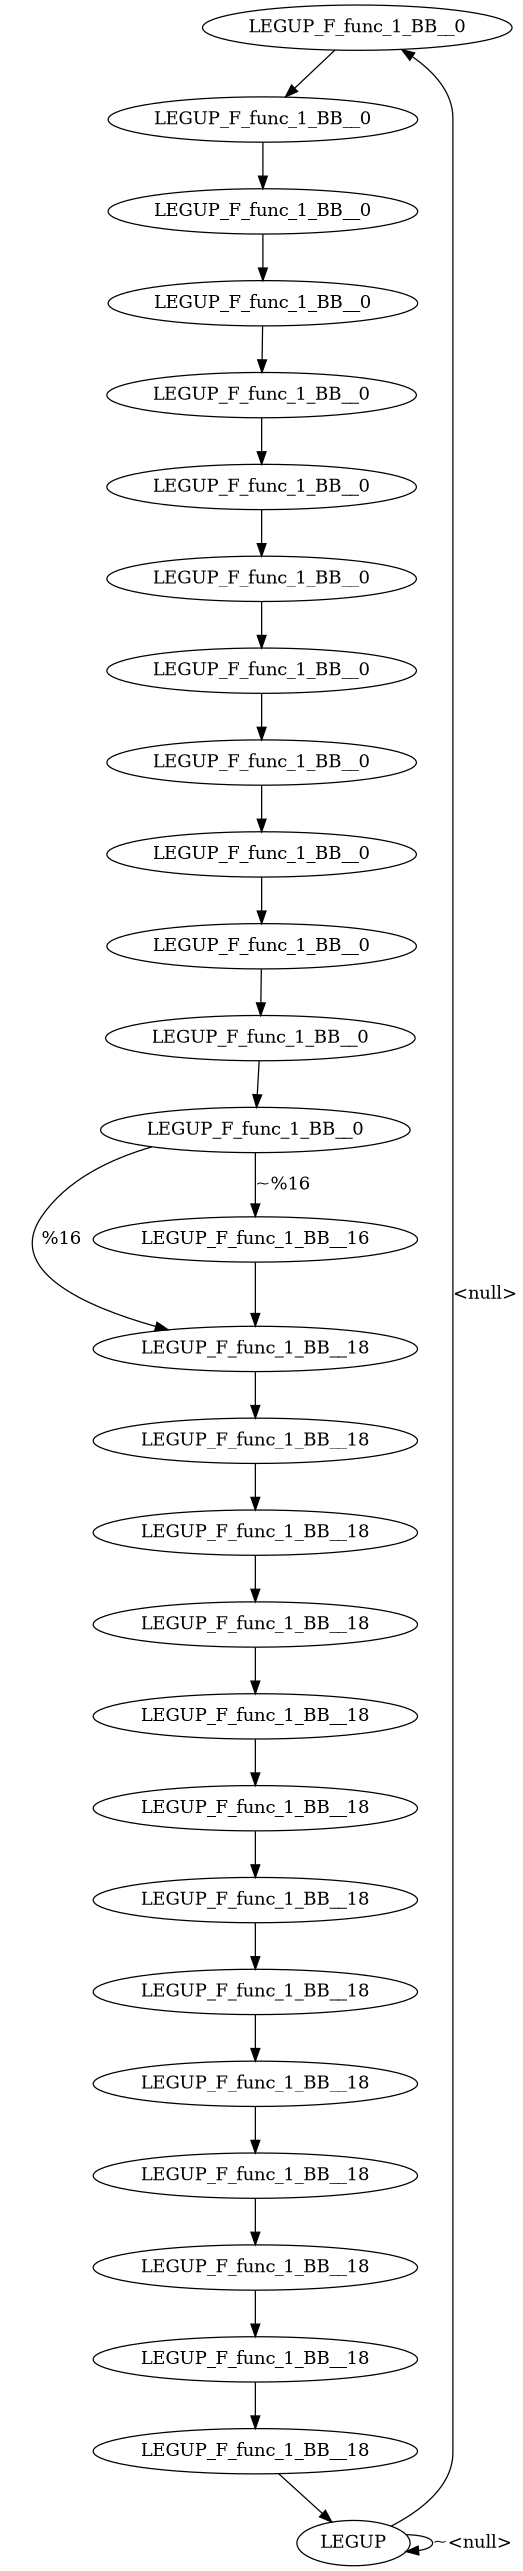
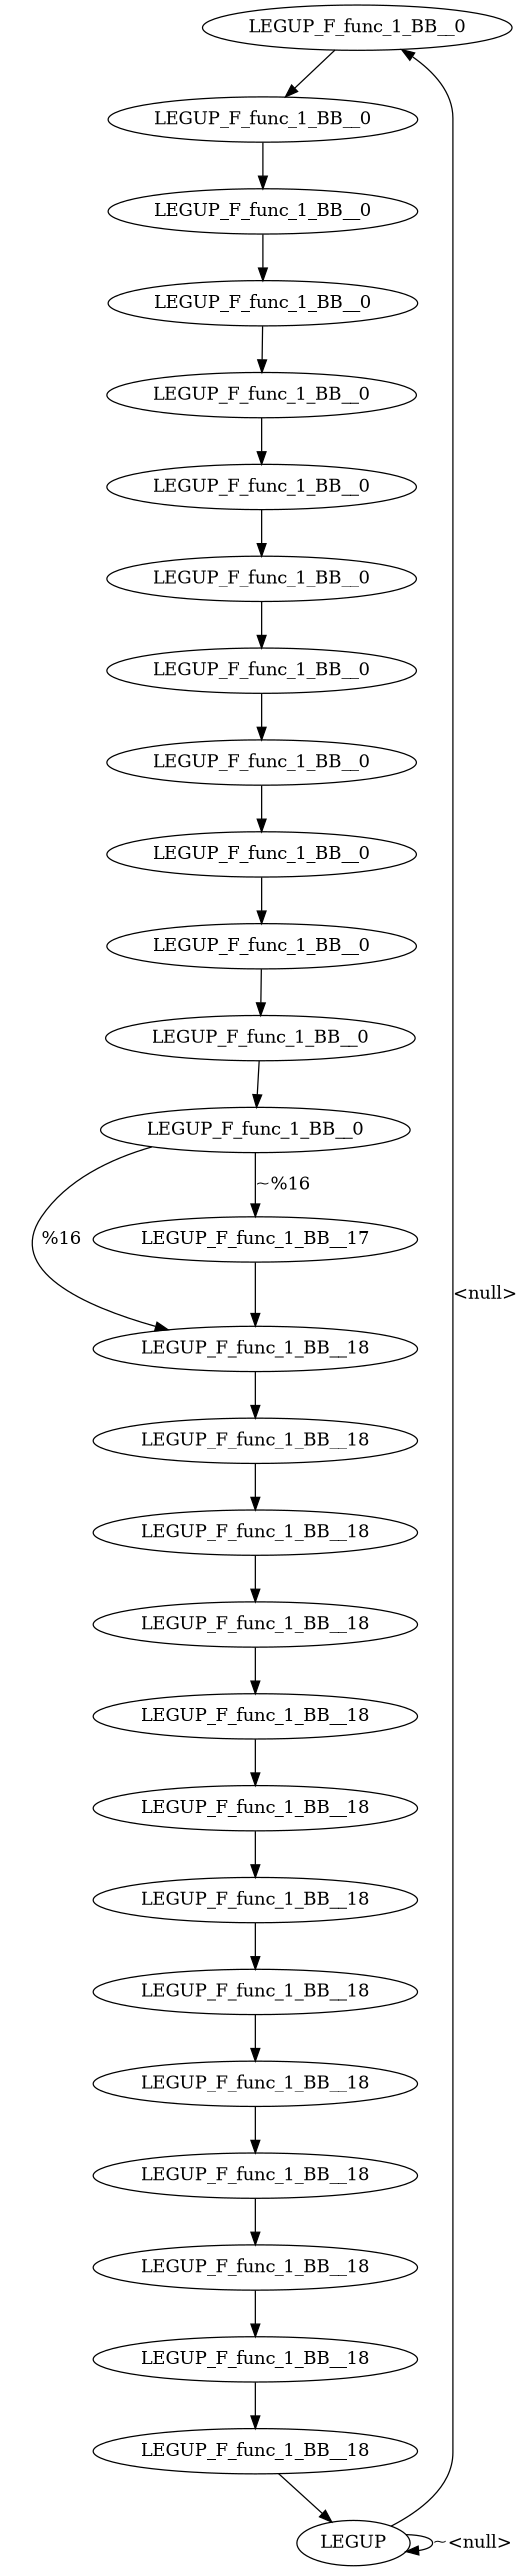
node "LEGUP_F_func_1_BB__16": label "LEGUP_F_func_1_BB__16" -> "LEGUP_F_func_1_BB__17"
